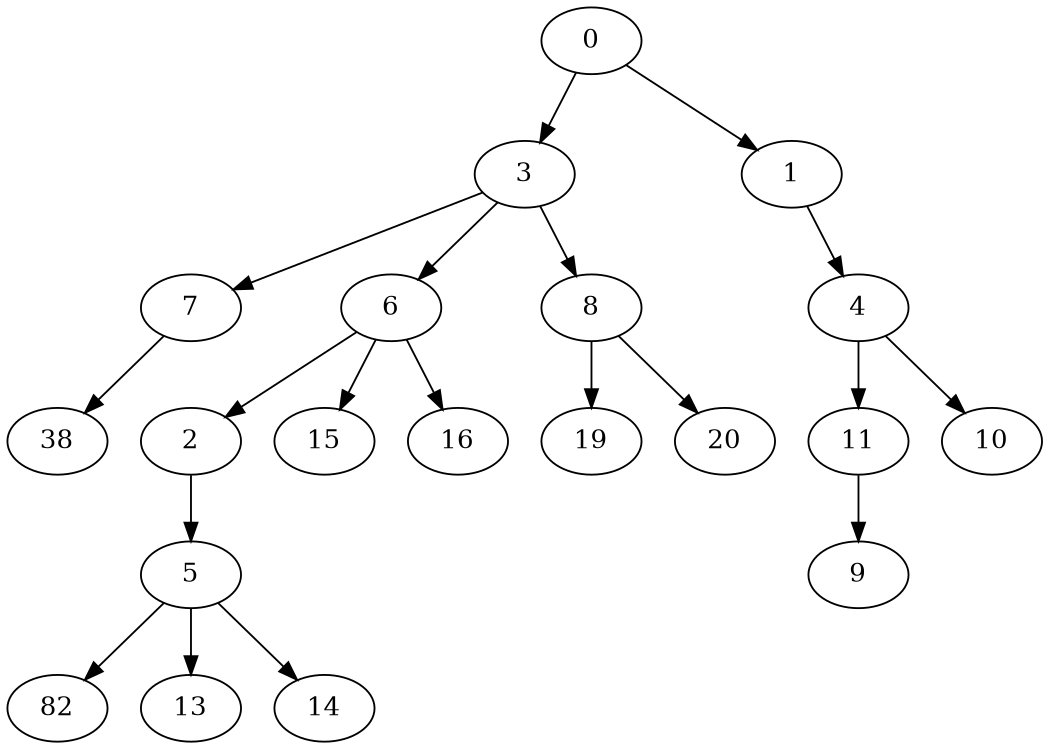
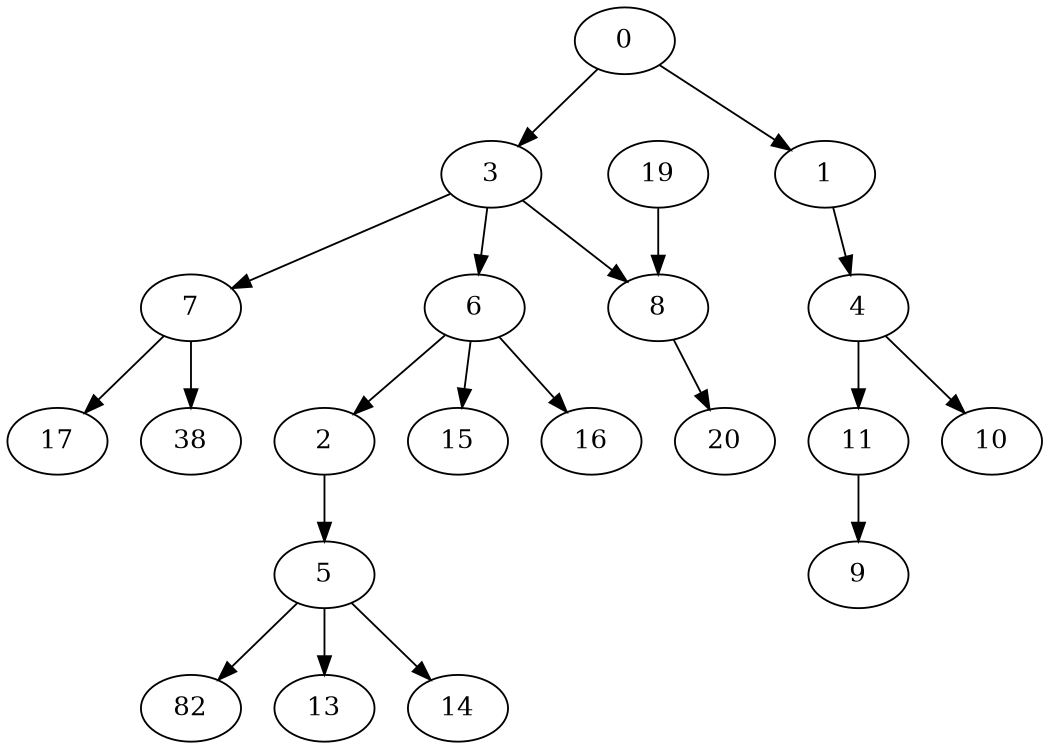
edge "8" -> "19": reversed
node "17": added
